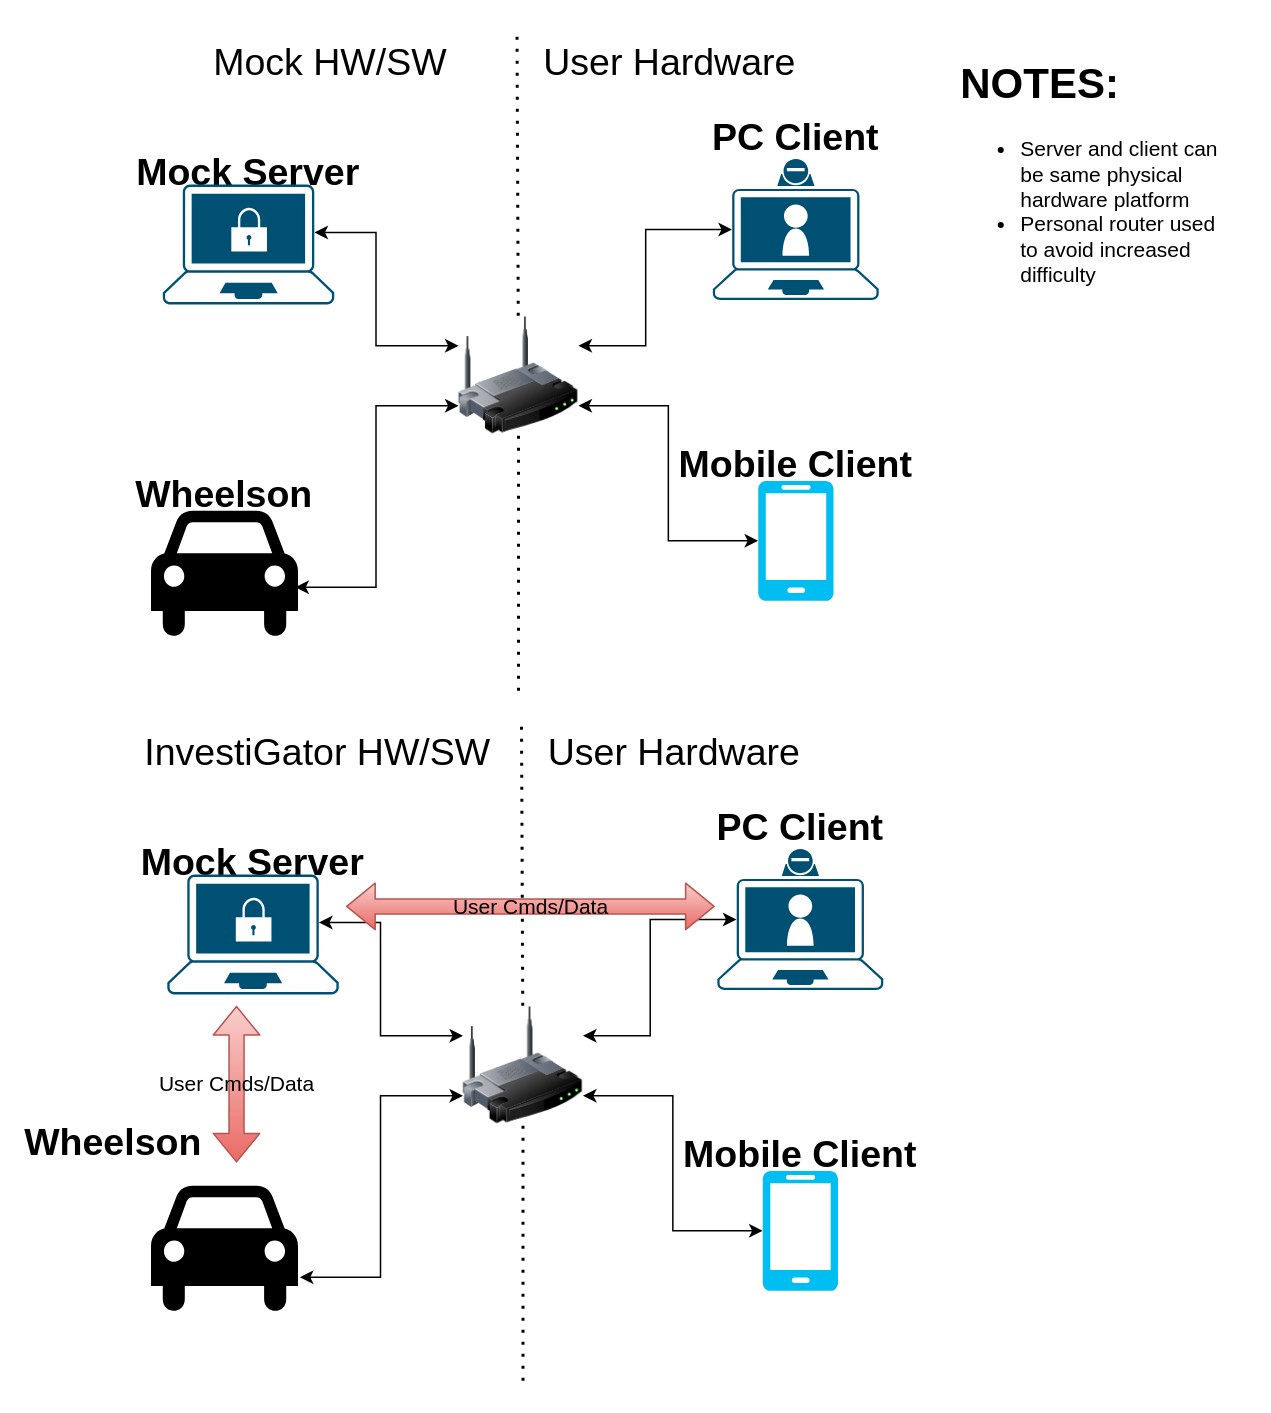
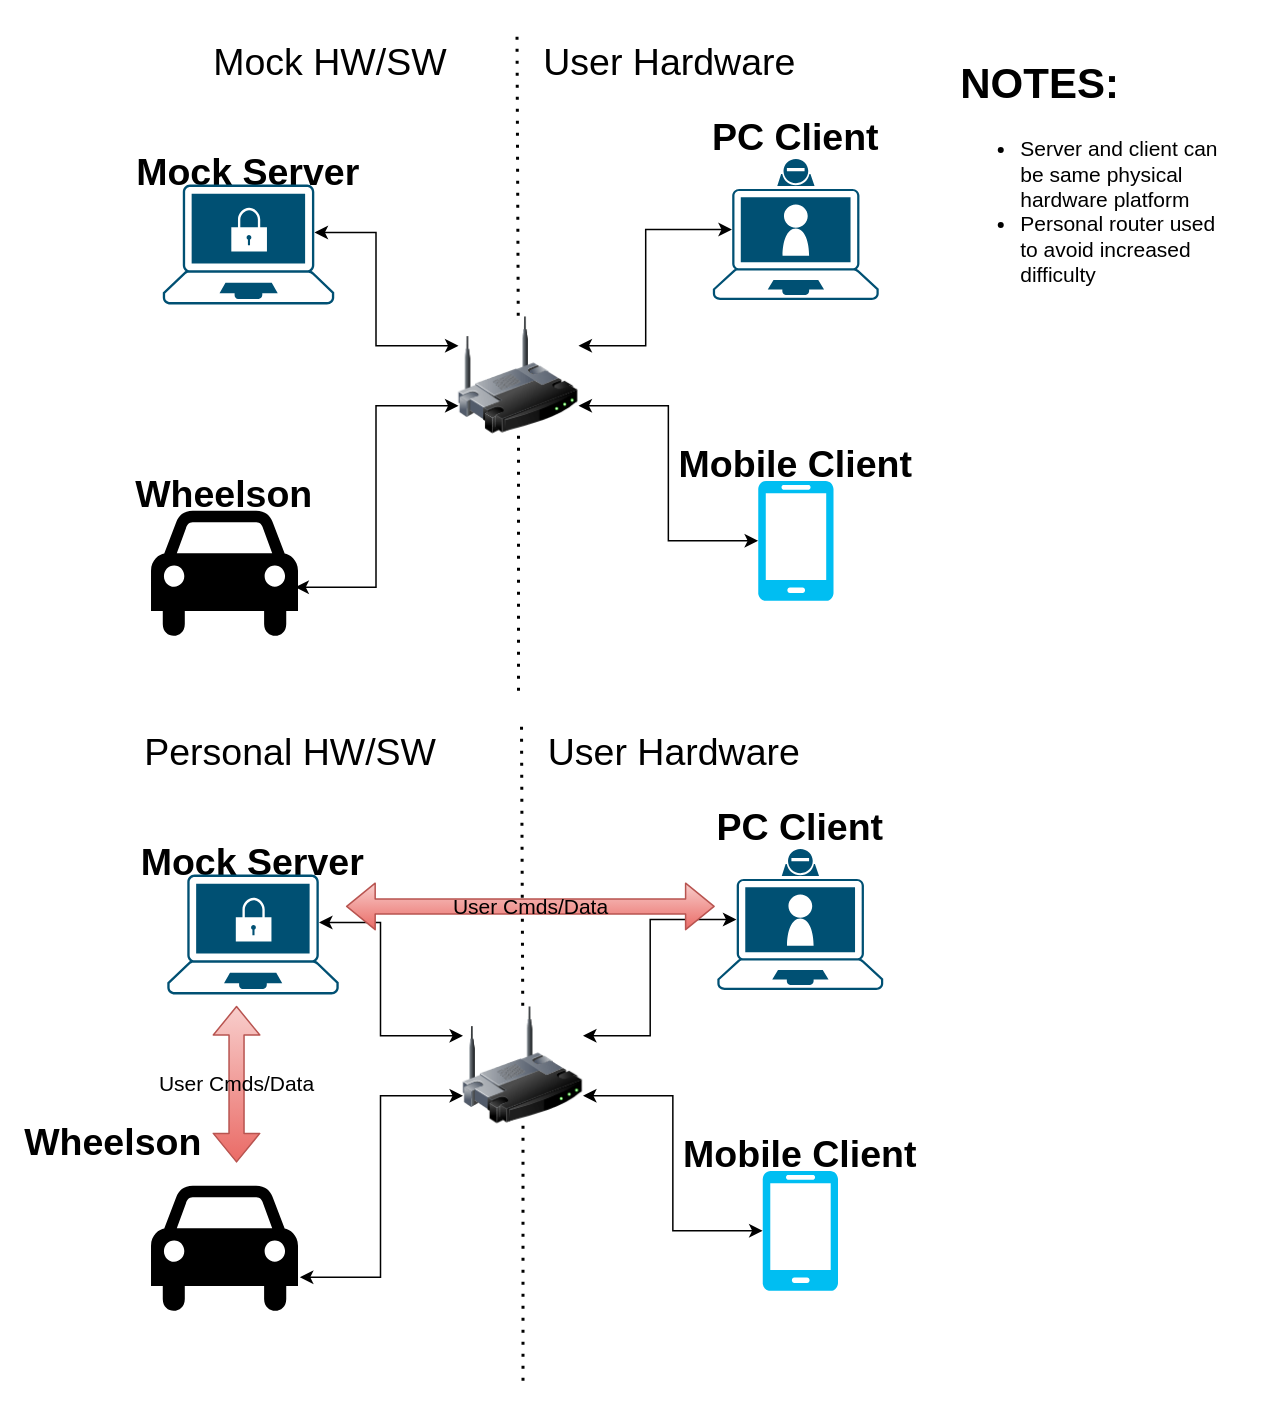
node "InvestiGator HW/SW": label "InvestiGator HW/SW" -> "Personal HW/SW"
